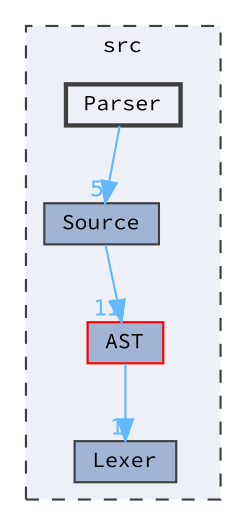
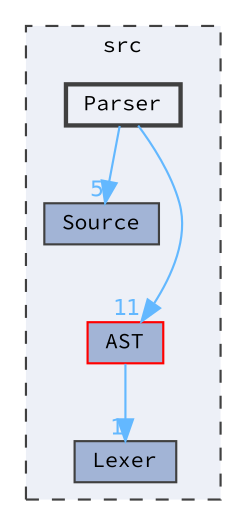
edge "Source" -> "AST": now "Parser" -> "AST"
